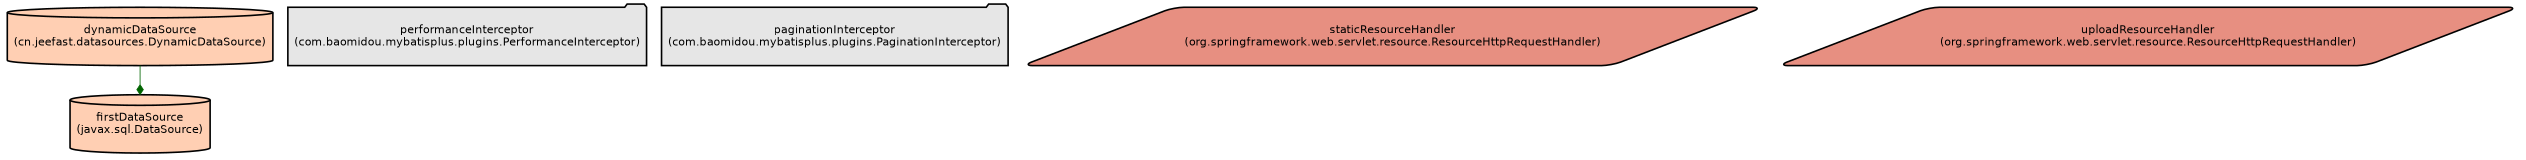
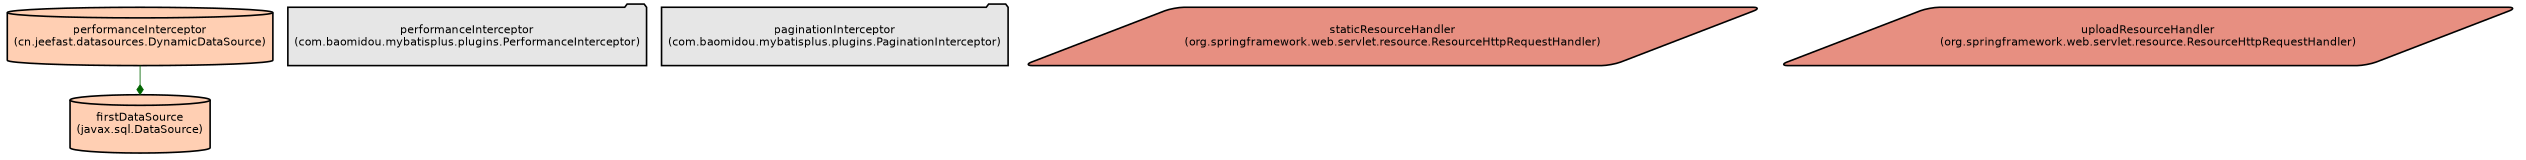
node "dynamicDataSource (cn.jeefast.datasources.DynamicDataSource)": label "dynamicDataSource (cn.jeefast.datasources.DynamicDataSource)" -> "performanceInterceptor (cn.jeefast.datasources.DynamicDataSource)"
